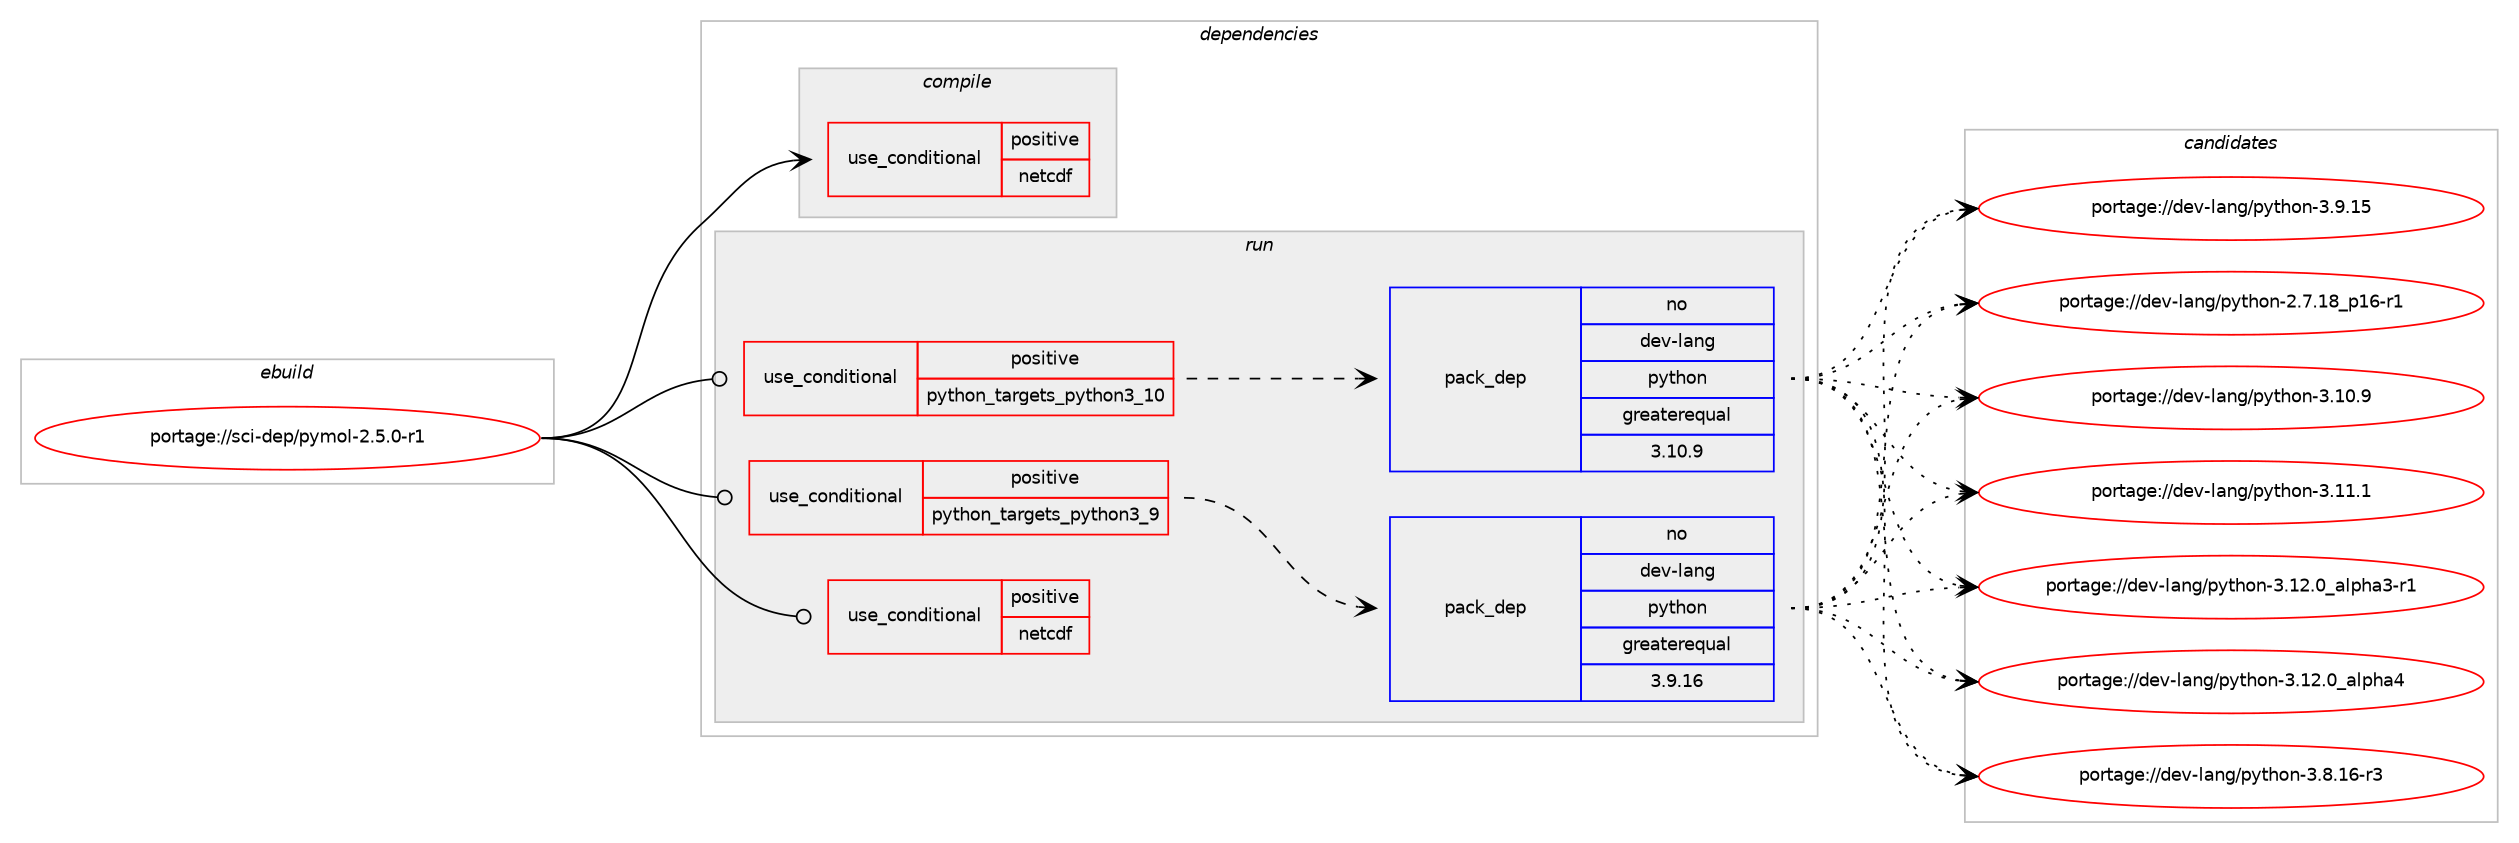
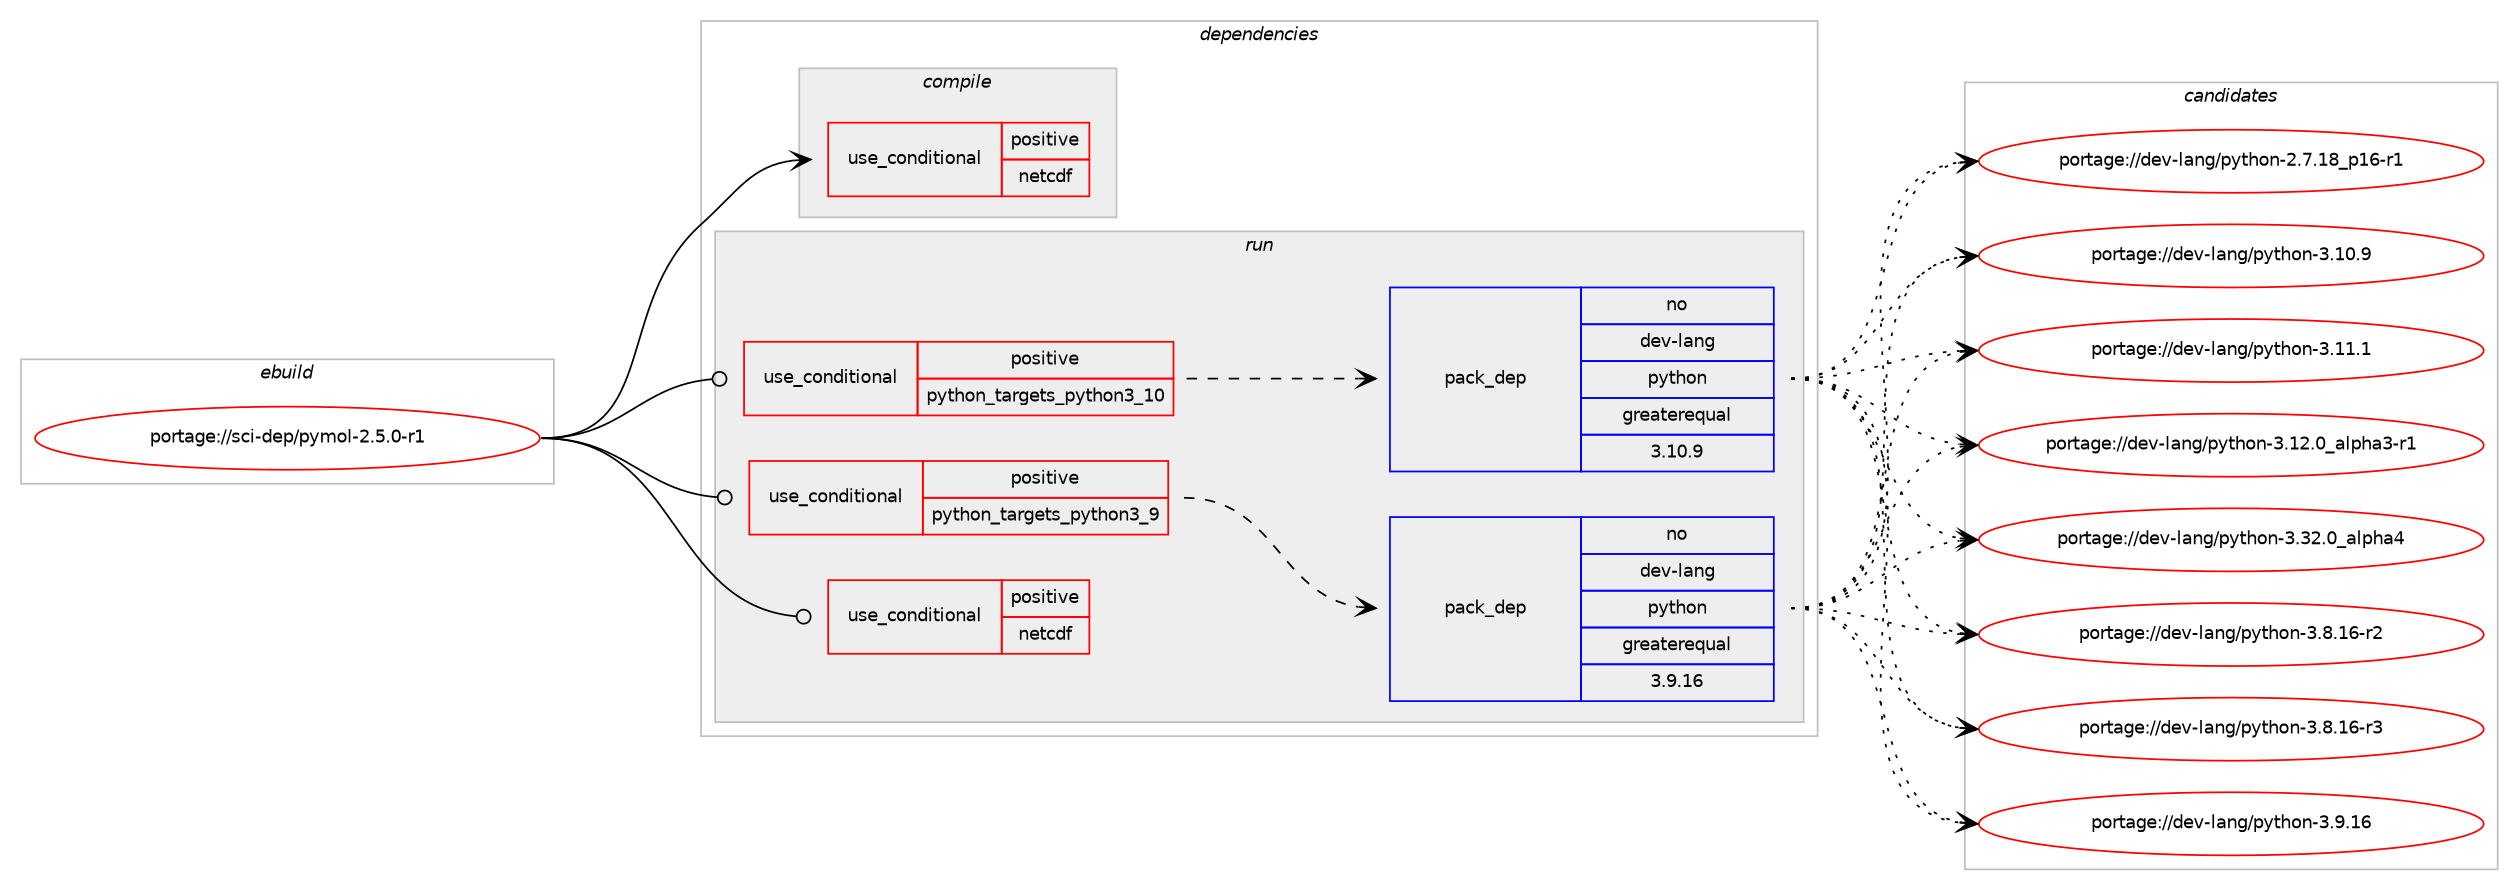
node "portage://dev-lang/python-3.9.15": label "portage://dev-lang/python-3.9.15" -> "portage://dev-lang/python-3.9.16"
node "portage://dev-lang/python-3.8.16-r2": added
node "portage://dev-lang/python-3.12.0_alpha4": label "portage://dev-lang/python-3.12.0_alpha4" -> "portage://dev-lang/python-3.32.0_alpha4"
